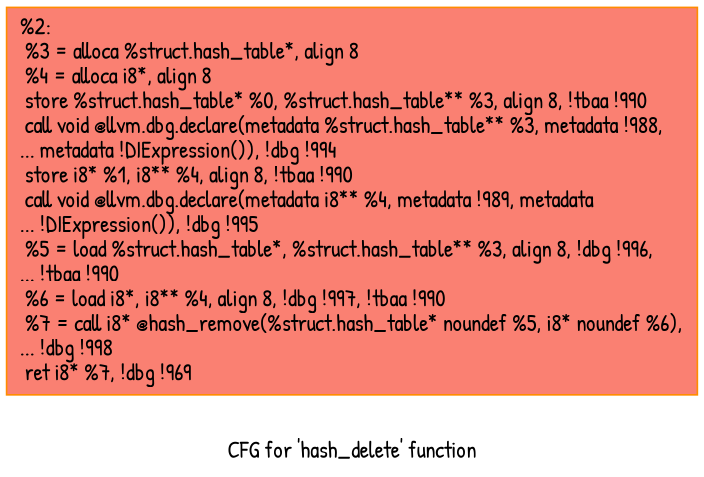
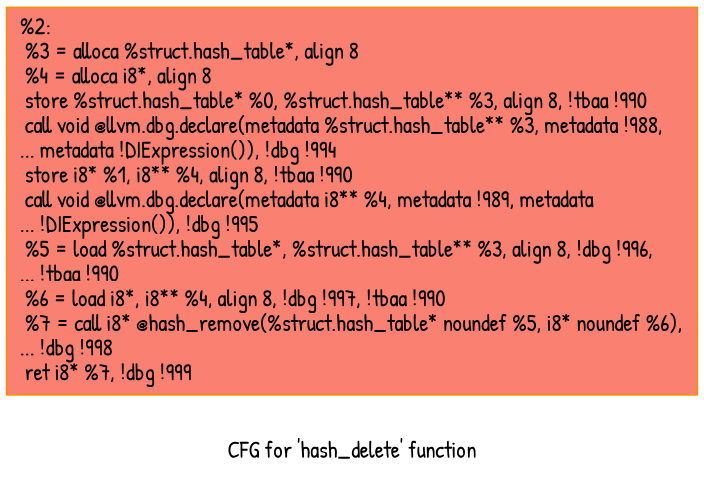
node "%2:": text "ret i8* %7, !dbg !969" -> "ret i8* %7, !dbg !999"
